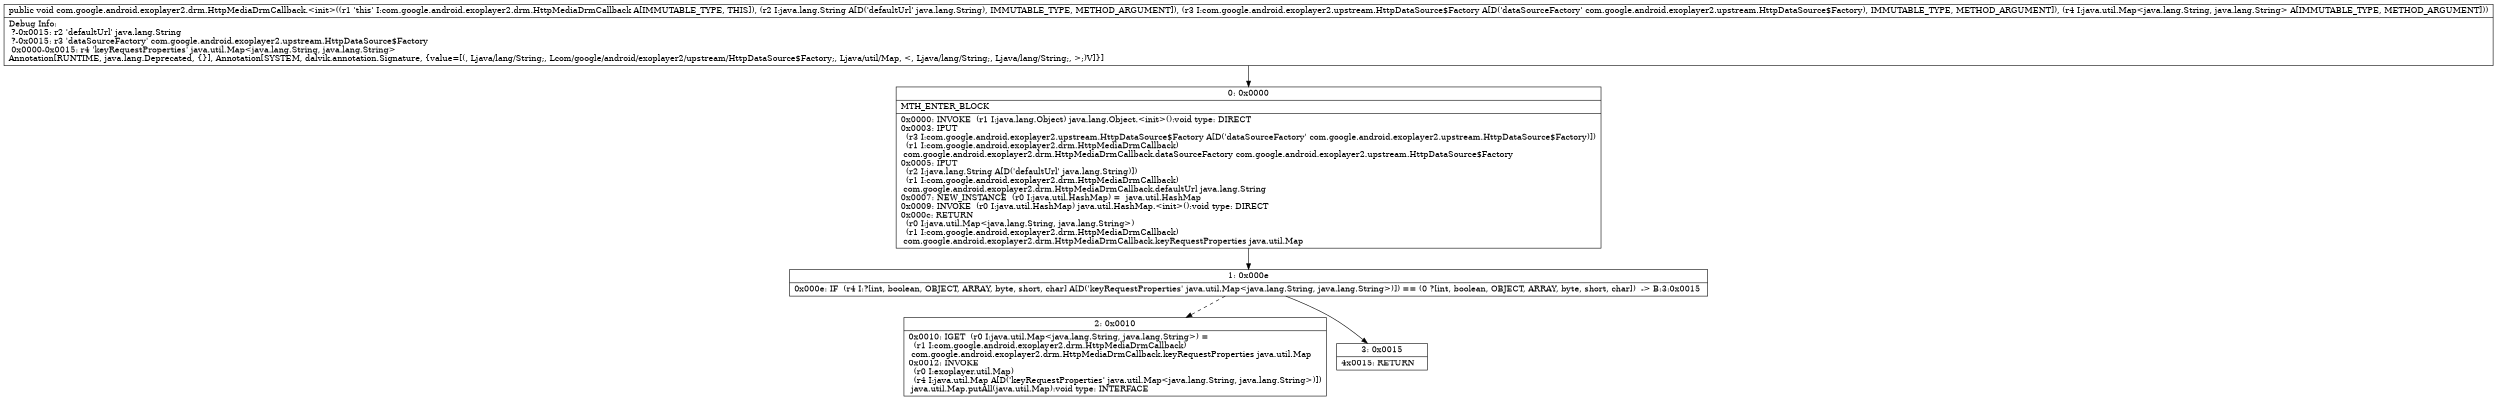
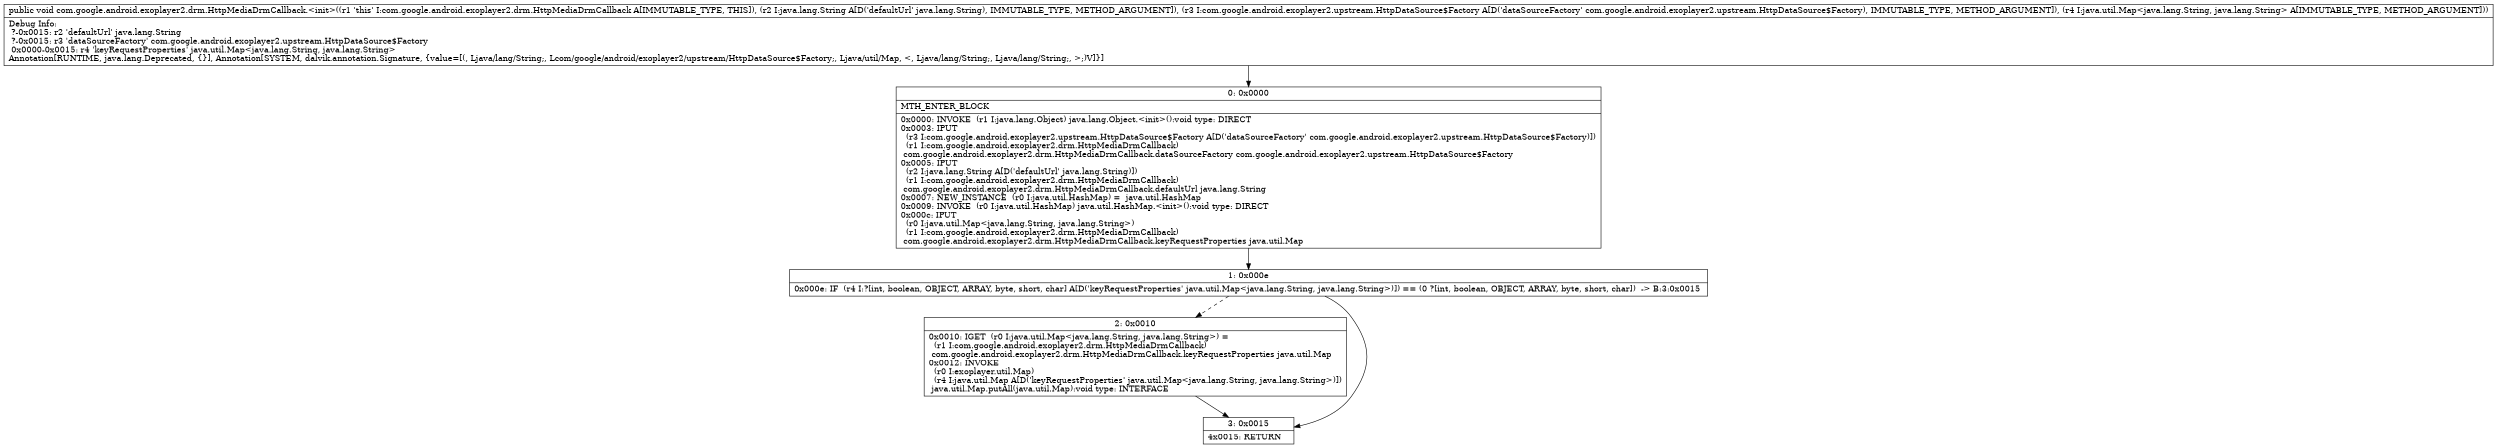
node "0: 0x0000": text "0x000c: RETURN" -> "0x000c: IPUT"
edge "2: 0x0010" -> "3: 0x0015": added
